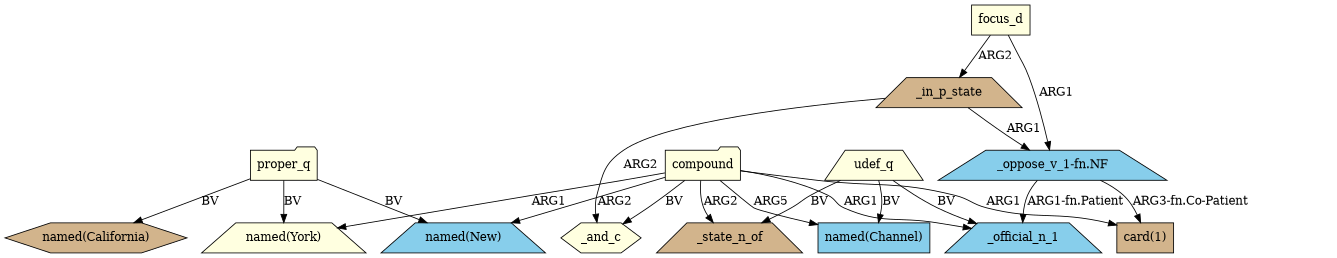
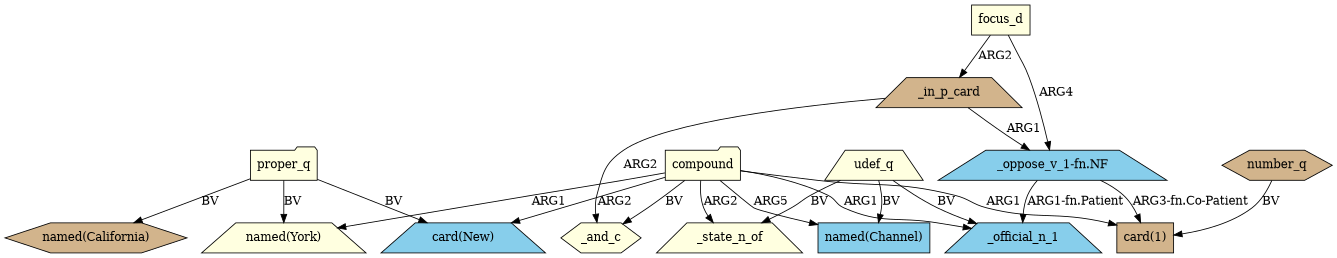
node "_in_p_state": label "_in_p_state" -> "_in_p_card"
edge "focus_d" -> "_oppose_v_1-fn.NF": label "ARG1" -> "ARG4"
node "number_q": added
node "named(New)": label "named(New)" -> "card(New)"
node "_state_n_of": fillcolor tan -> lightyellow
